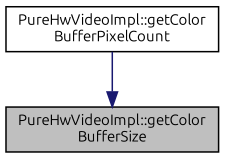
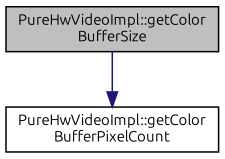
edge "PureHwVideoImpl::getColor BufferPixelCount" -> "PureHwVideoImpl::getColor BufferSize": reversed
